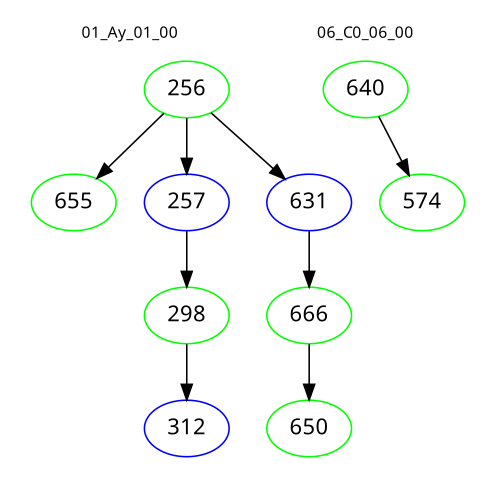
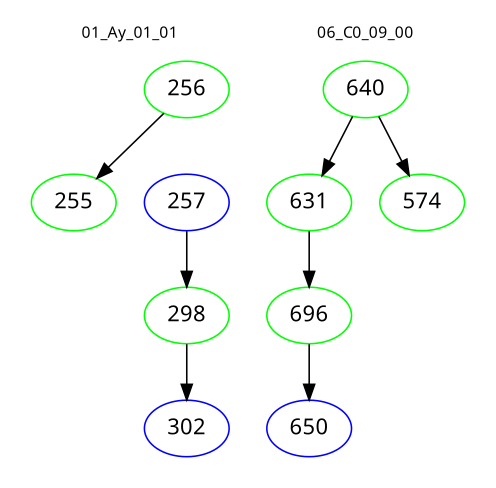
cluster "01_Ay_01_00": label "01_Ay_01_00" -> "01_Ay_01_01"
cluster "06_C0_06_00": label "06_C0_06_00" -> "06_C0_09_00"
edge "256" -> "631": now "640" -> "631"
edge "256" -> "257": removed
node "655": label "655" -> "255"
node "631": color blue -> green
node "666": label "666" -> "696"
node "312": label "312" -> "302"
node "650": color green -> blue
